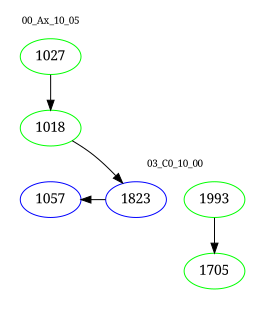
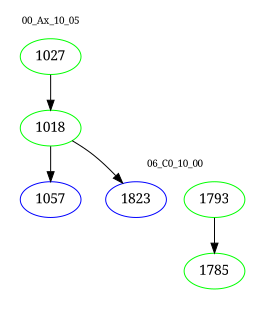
cluster "03_C0_10_00": label "03_C0_10_00" -> "06_C0_10_00"
edge "1823" -> "1057": now "1018" -> "1057"
node "1993": label "1993" -> "1793"
node "1705": label "1705" -> "1785"
